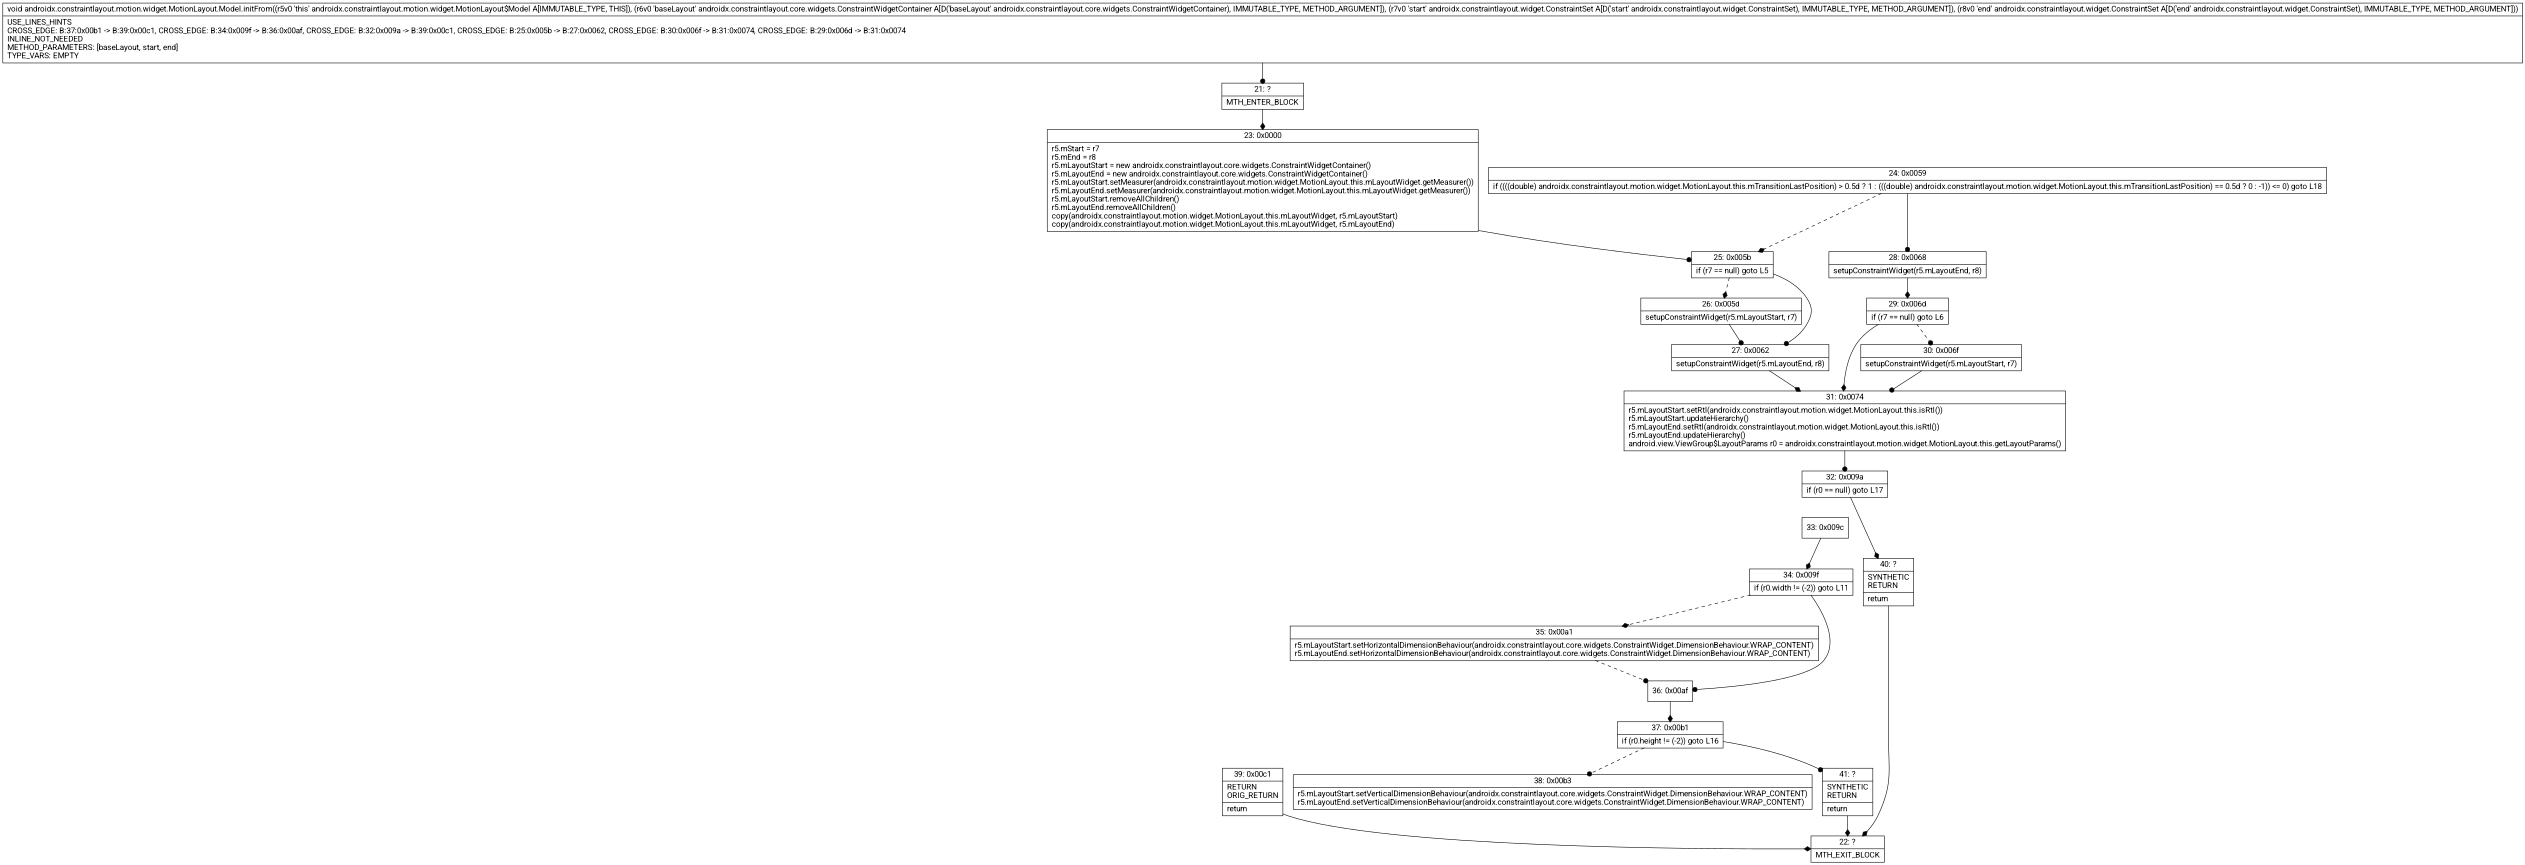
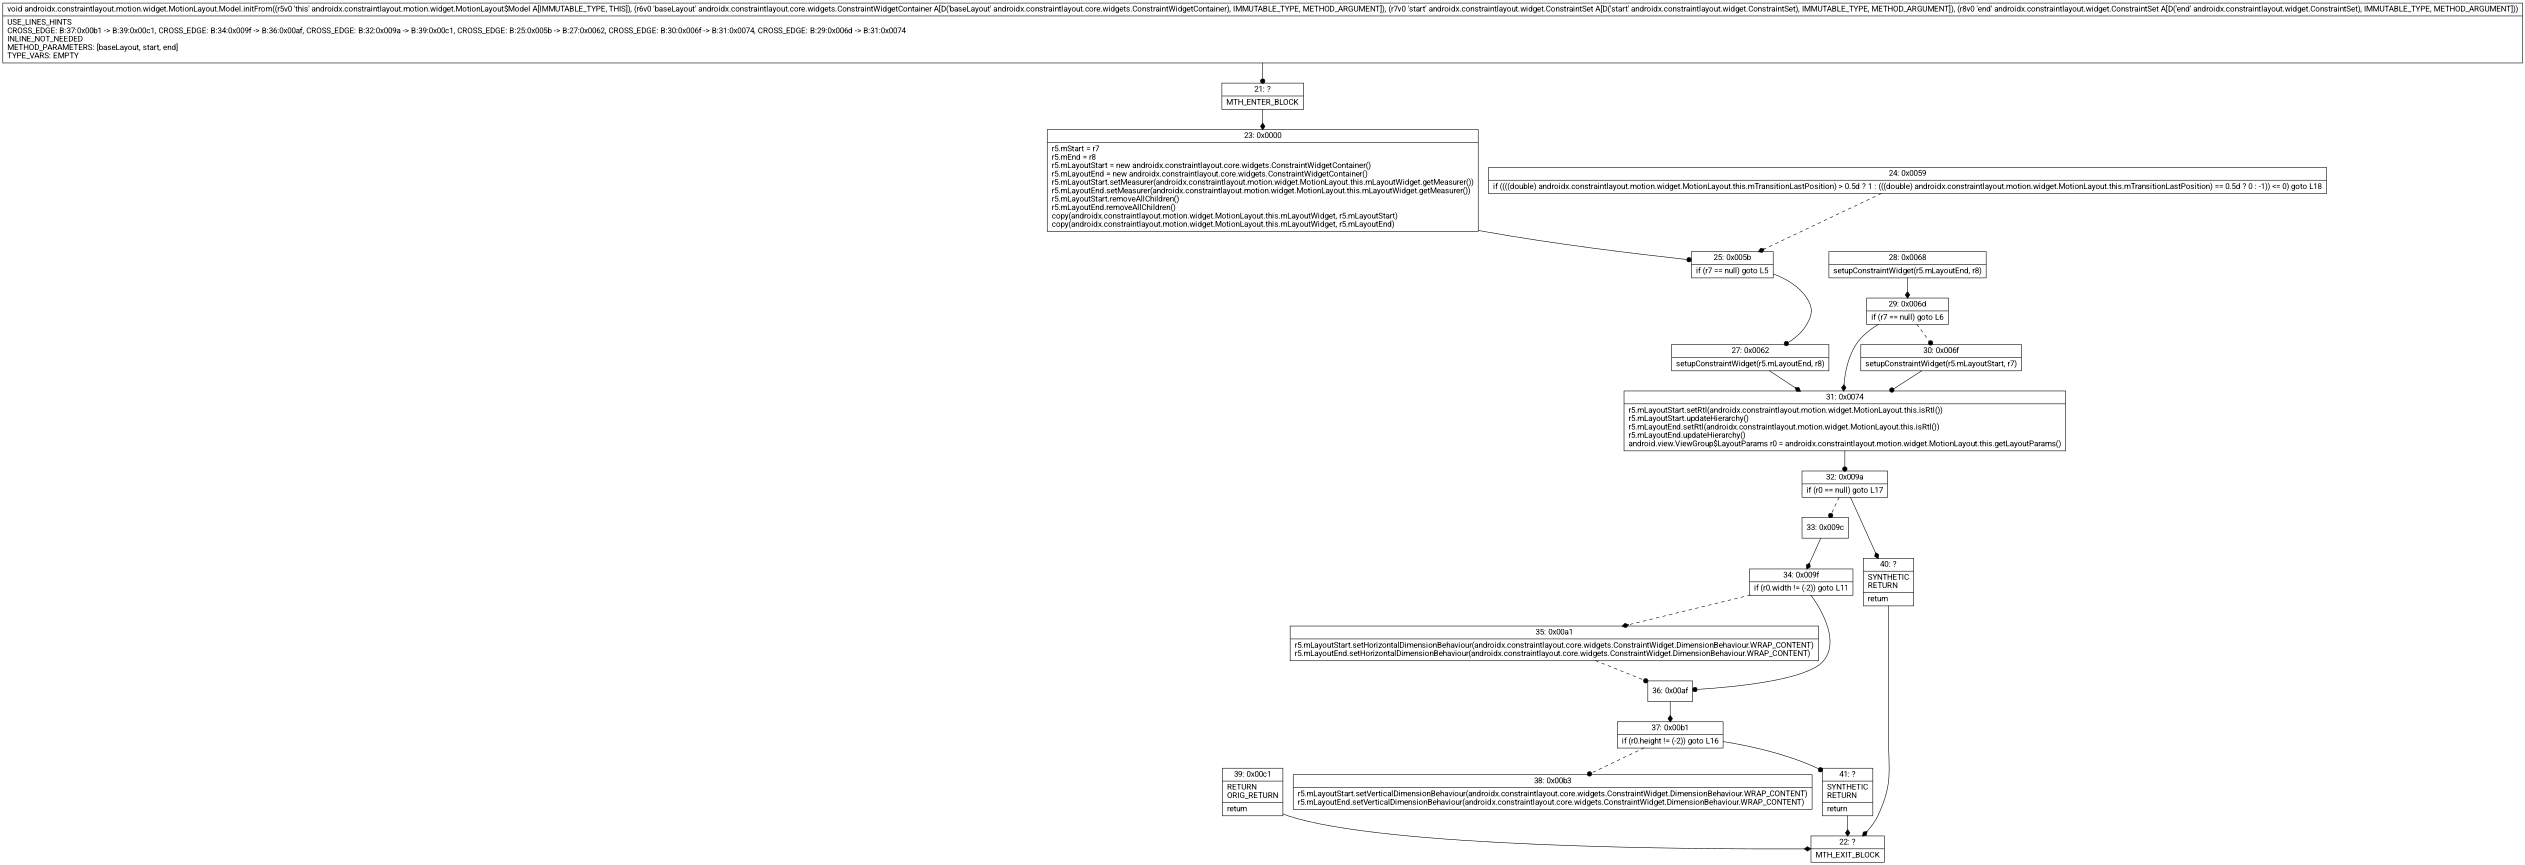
edge "24: 0x0059" -> "28: 0x0068": removed
node "26: 0x005d": removed
edge "32: 0x009a" -> "33: 0x009c": added
